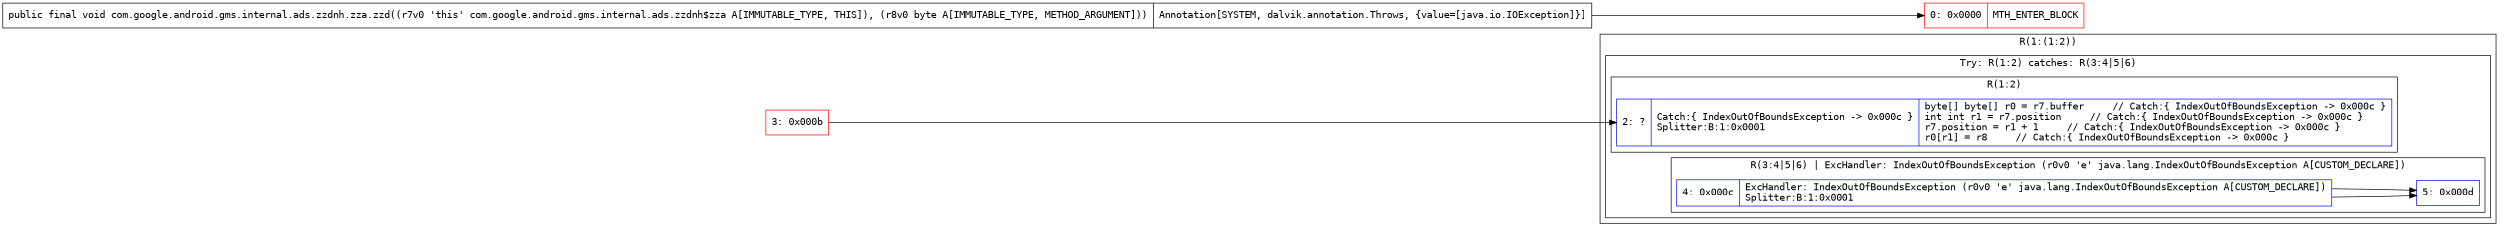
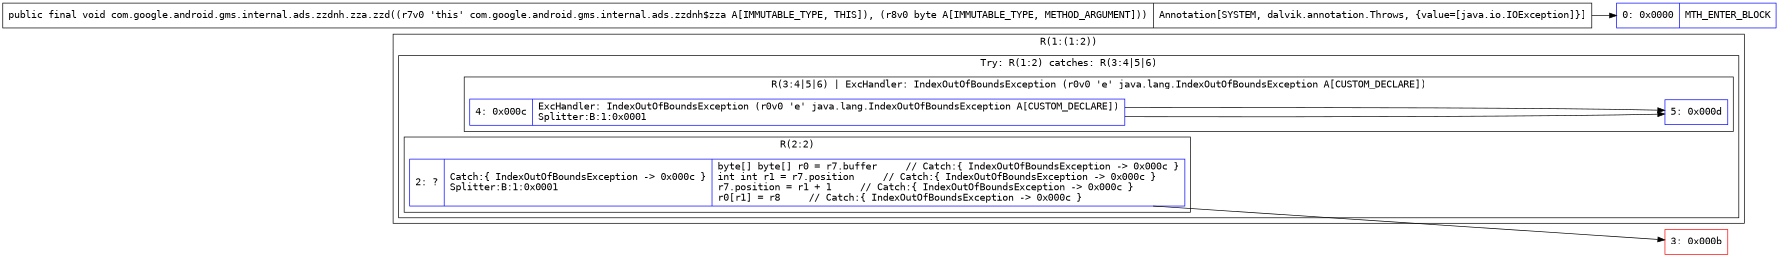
node "0: 0x0000": color red -> blue
cluster "R(1:2)": label "R(1:2)" -> "R(2:2)"
edge "3: 0x000b" -> "2: ?": reversed
